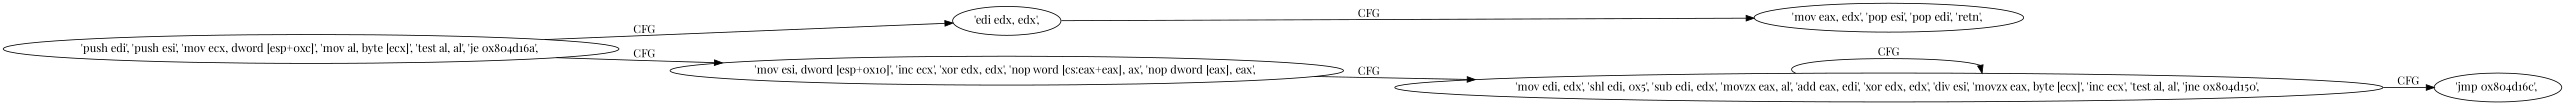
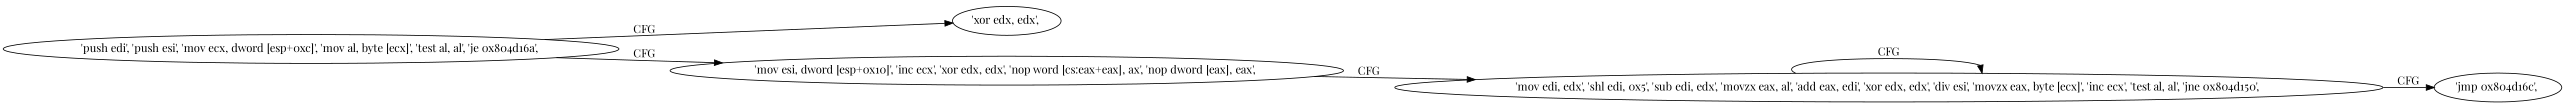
node "'mov eax, edx', 'pop esi', 'pop edi', 'retn',": removed
node "'edi edx, edx',": label "'edi edx, edx'," -> "'xor edx, edx',"
